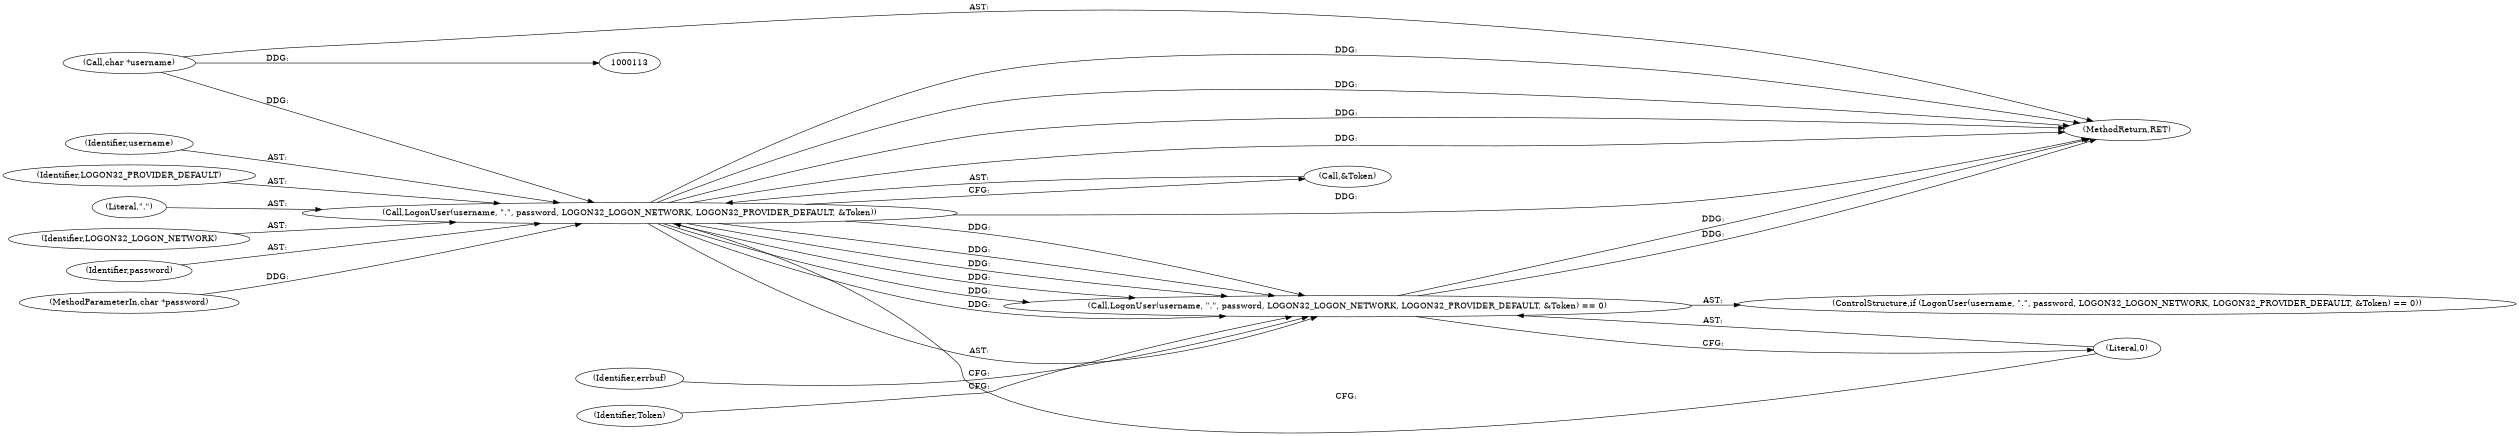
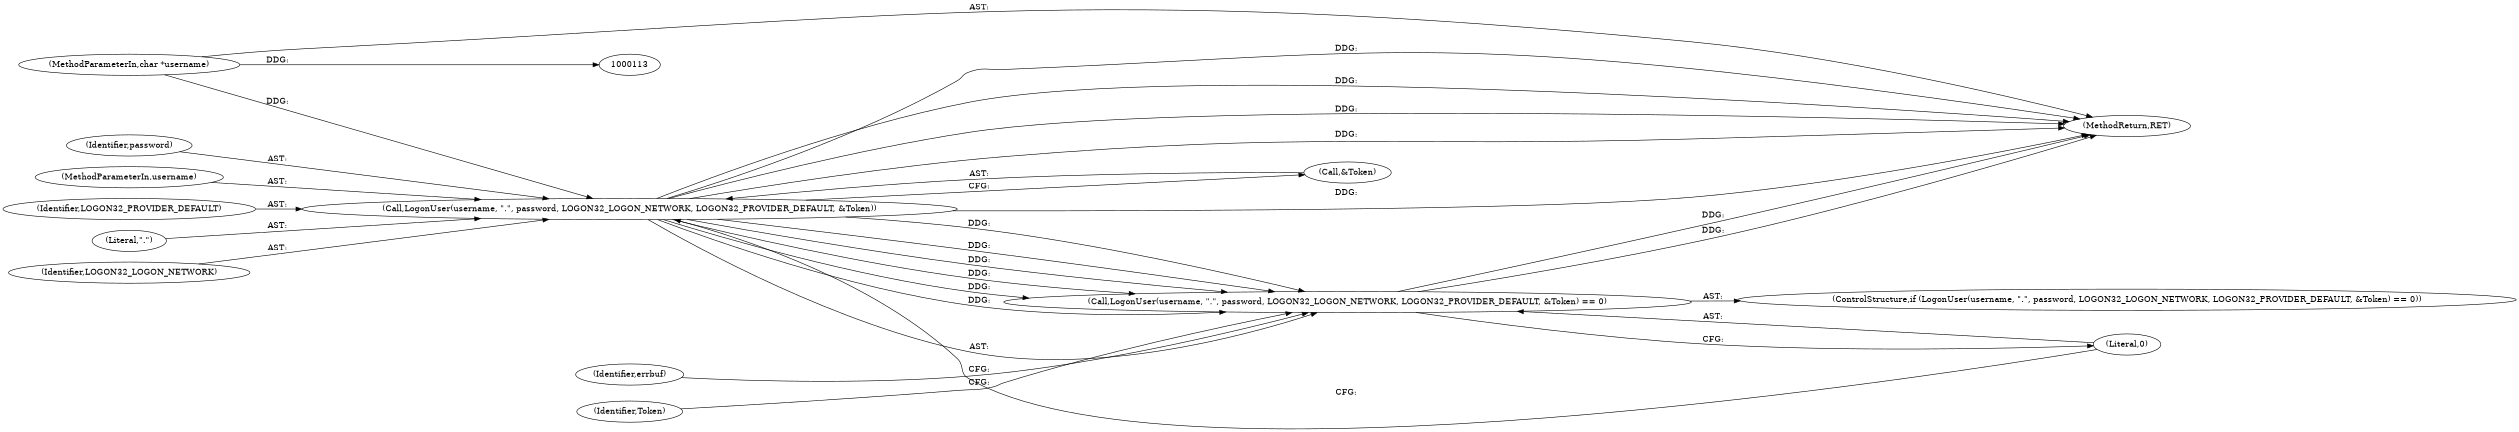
node "(Call,char *username)": label "(Call,char *username)" -> "(MethodParameterIn,char *username)"
node "(Identifier,username)": label "(Identifier,username)" -> "(MethodParameterIn,username)"
node "(MethodParameterIn,char *password)": removed
